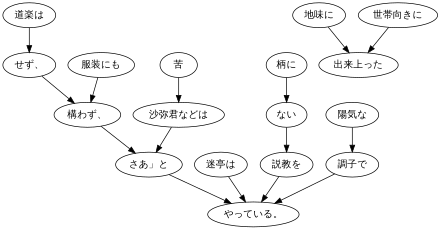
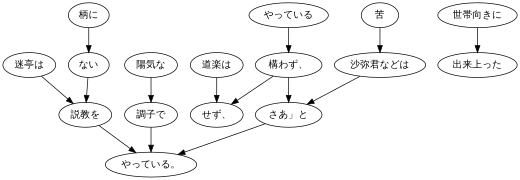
node "地味に": removed
node "服装にも": label "服装にも" -> "やっている"
edge "せず、" -> "構わず、": reversed
edge "迷亭は" -> "やっている。": now "迷亭は" -> "説教を"
